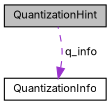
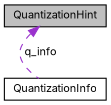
edge "QuantizationHint" -> "QuantizationInfo": reversed
